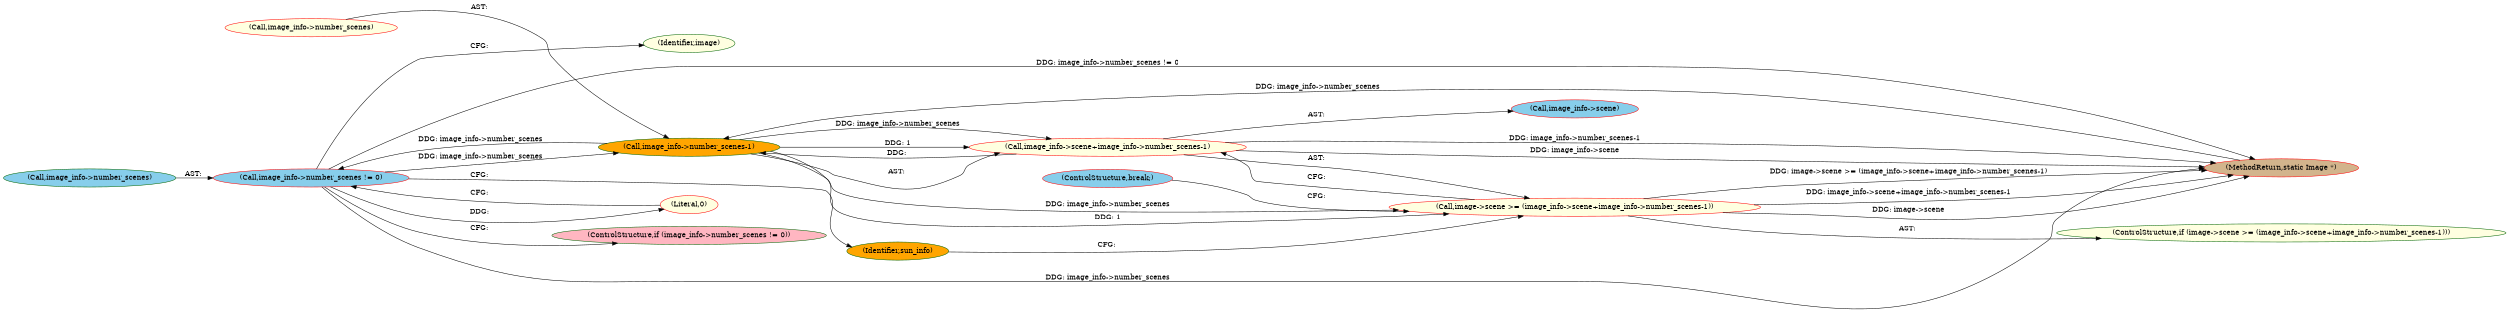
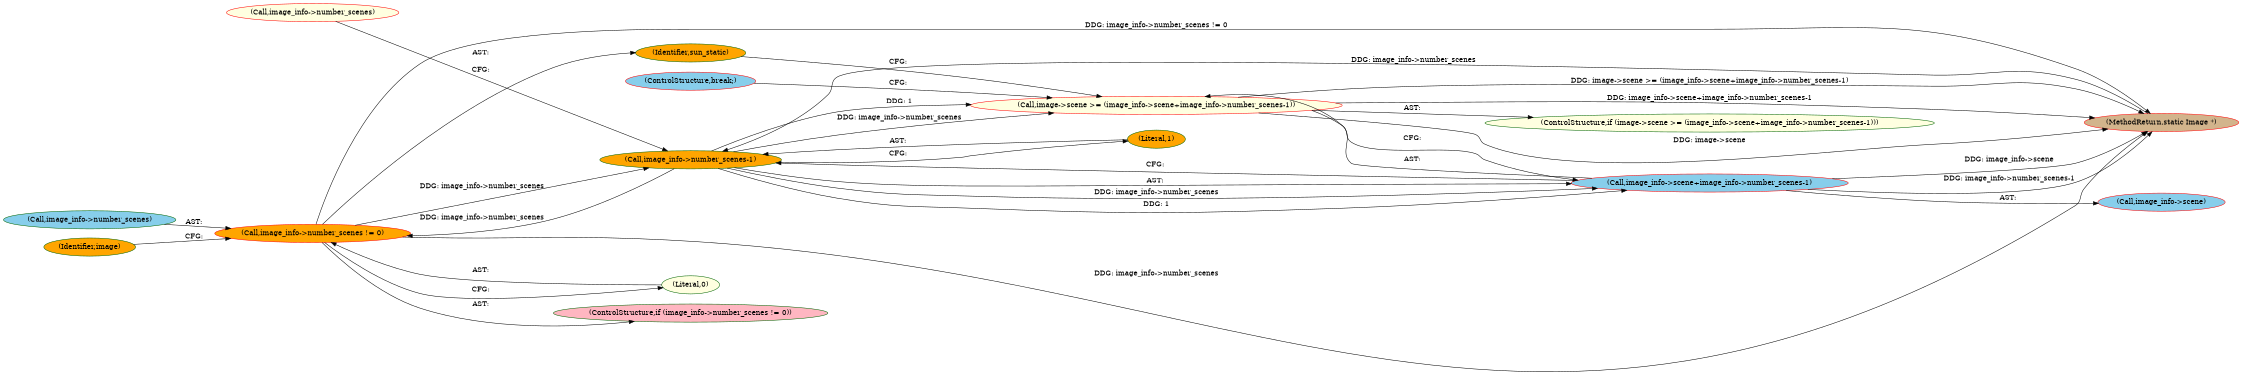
node "(Identifier,image)": fillcolor lightyellow -> orange
edge "(Call,image_info->number_scenes != 0)" -> "(Identifier,image)": reversed
node "(Literal,1)": added
node "(Call,image_info->scene+image_info->number_scenes-1)": fillcolor lightyellow -> skyblue
edge "(Call,image_info->scene+image_info->number_scenes-1)" -> "(Call,image_info->number_scenes-1)": label "DDG: " -> "CFG: "
node "(Call,image_info->number_scenes != 0)": fillcolor skyblue -> orange
edge "(Literal,0)" -> "(Call,image_info->number_scenes != 0)": label "CFG: " -> "AST: "
node "(Literal,0)": color red -> darkgreen
edge "(Call,image_info->number_scenes != 0)" -> "(Literal,0)": label "DDG: " -> "CFG: "
edge "(Call,image_info->number_scenes != 0)" -> "(ControlStructure,if (image_info->number_scenes != 0))": label "CFG: " -> "AST: "
node "(Identifier,sun_info)": label "(Identifier,sun_info)" -> "(Identifier,sun_static)"
